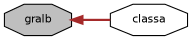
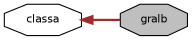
edge "classa" -> "gralb": reversed
